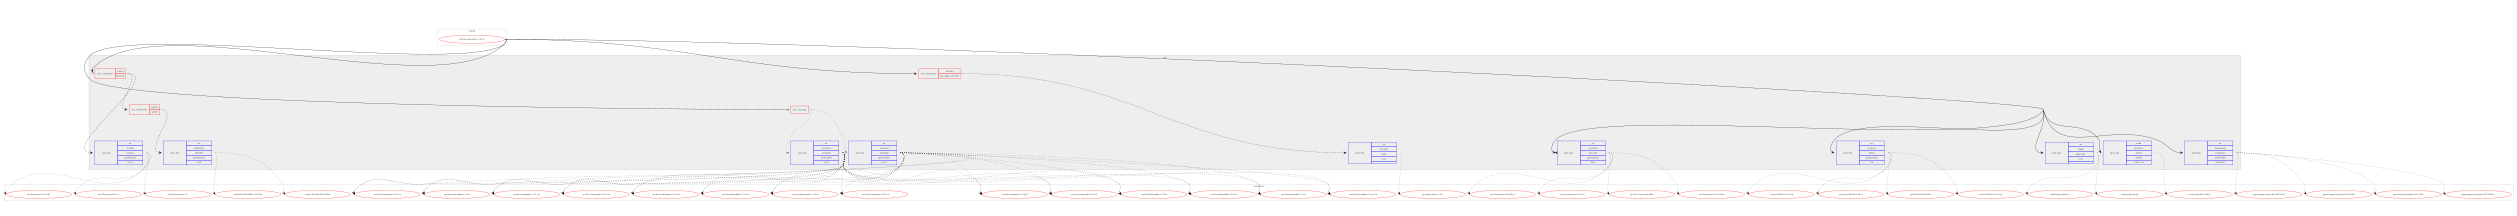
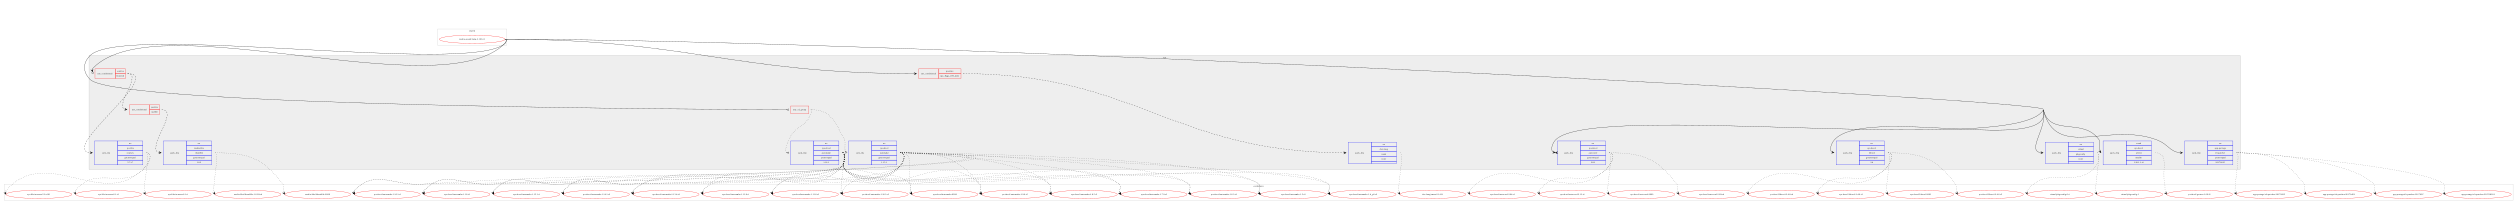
node "sys-devel/automake-9999": added
